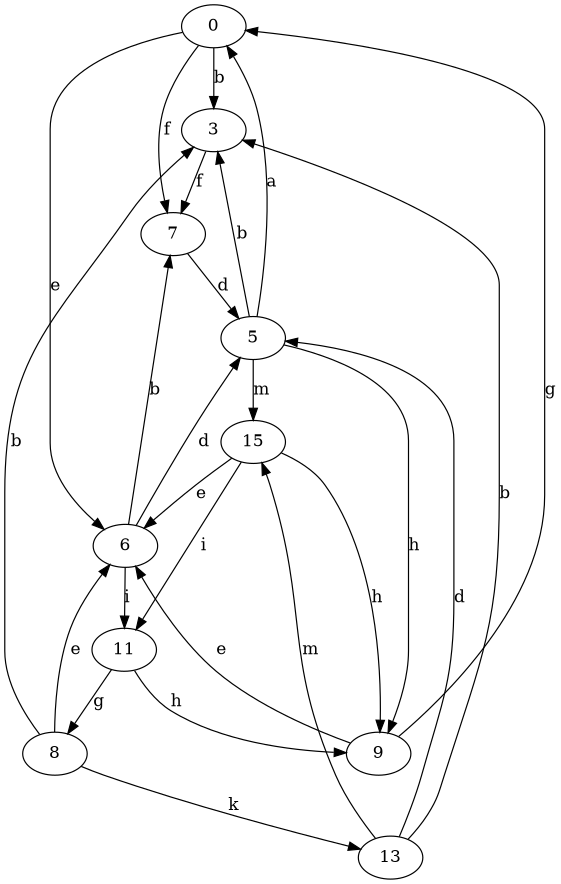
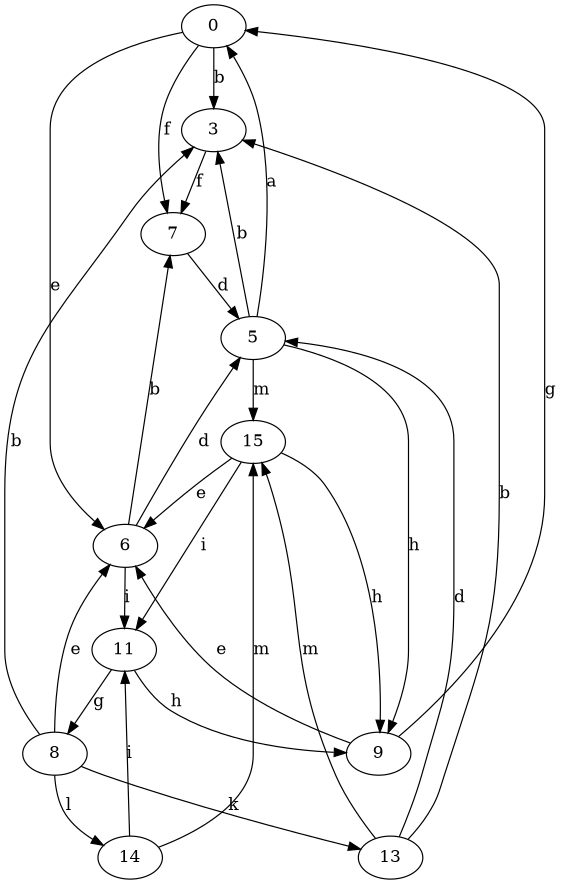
node "14": added
